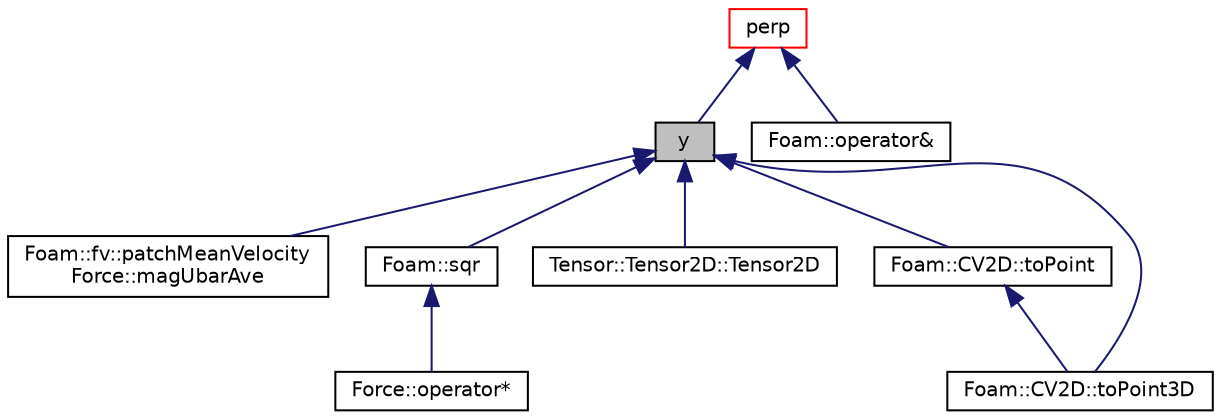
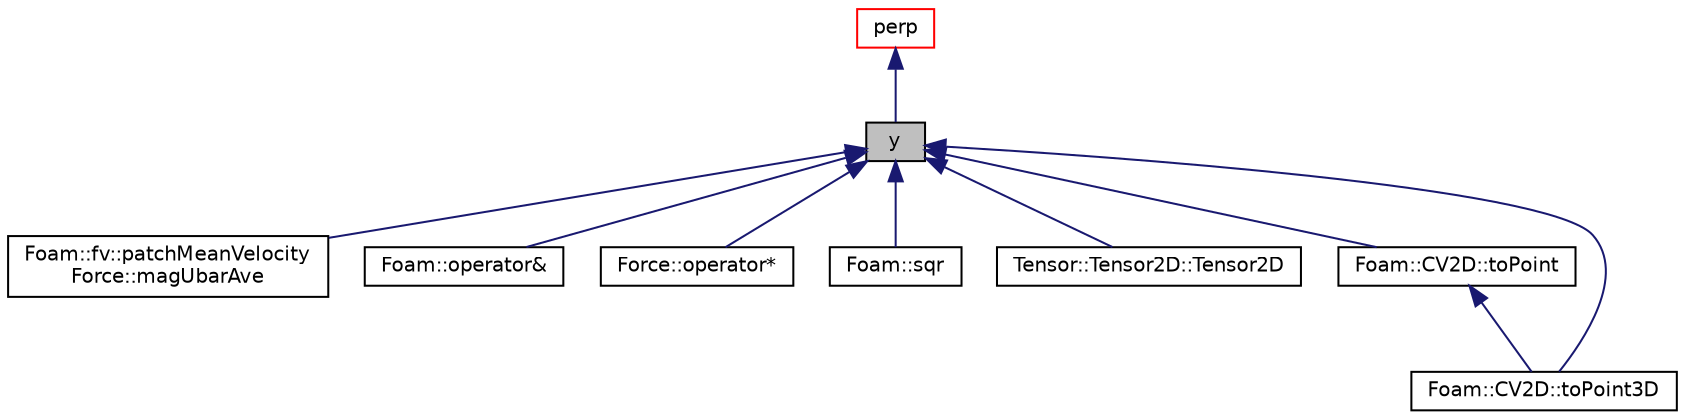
edge "Foam::operator&" -> "perp": now "Foam::operator&" -> "y"
edge "Force::operator*" -> "Foam::sqr": now "Force::operator*" -> "y"
